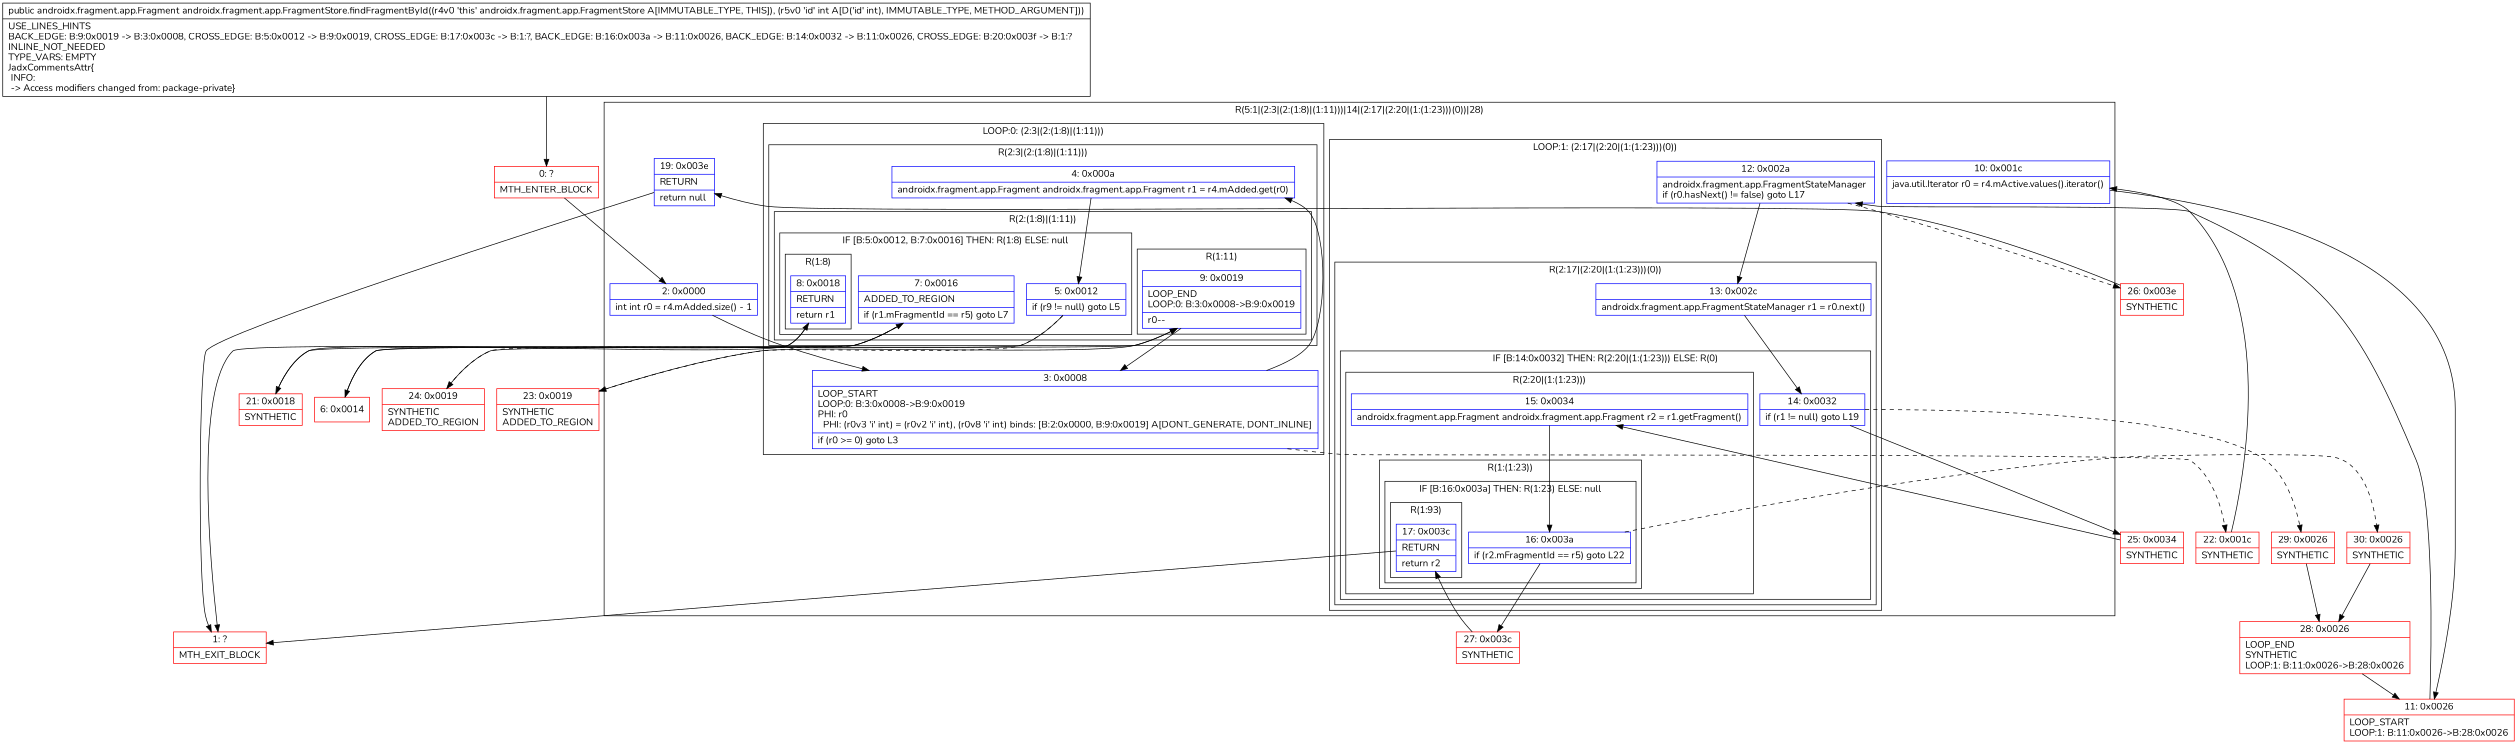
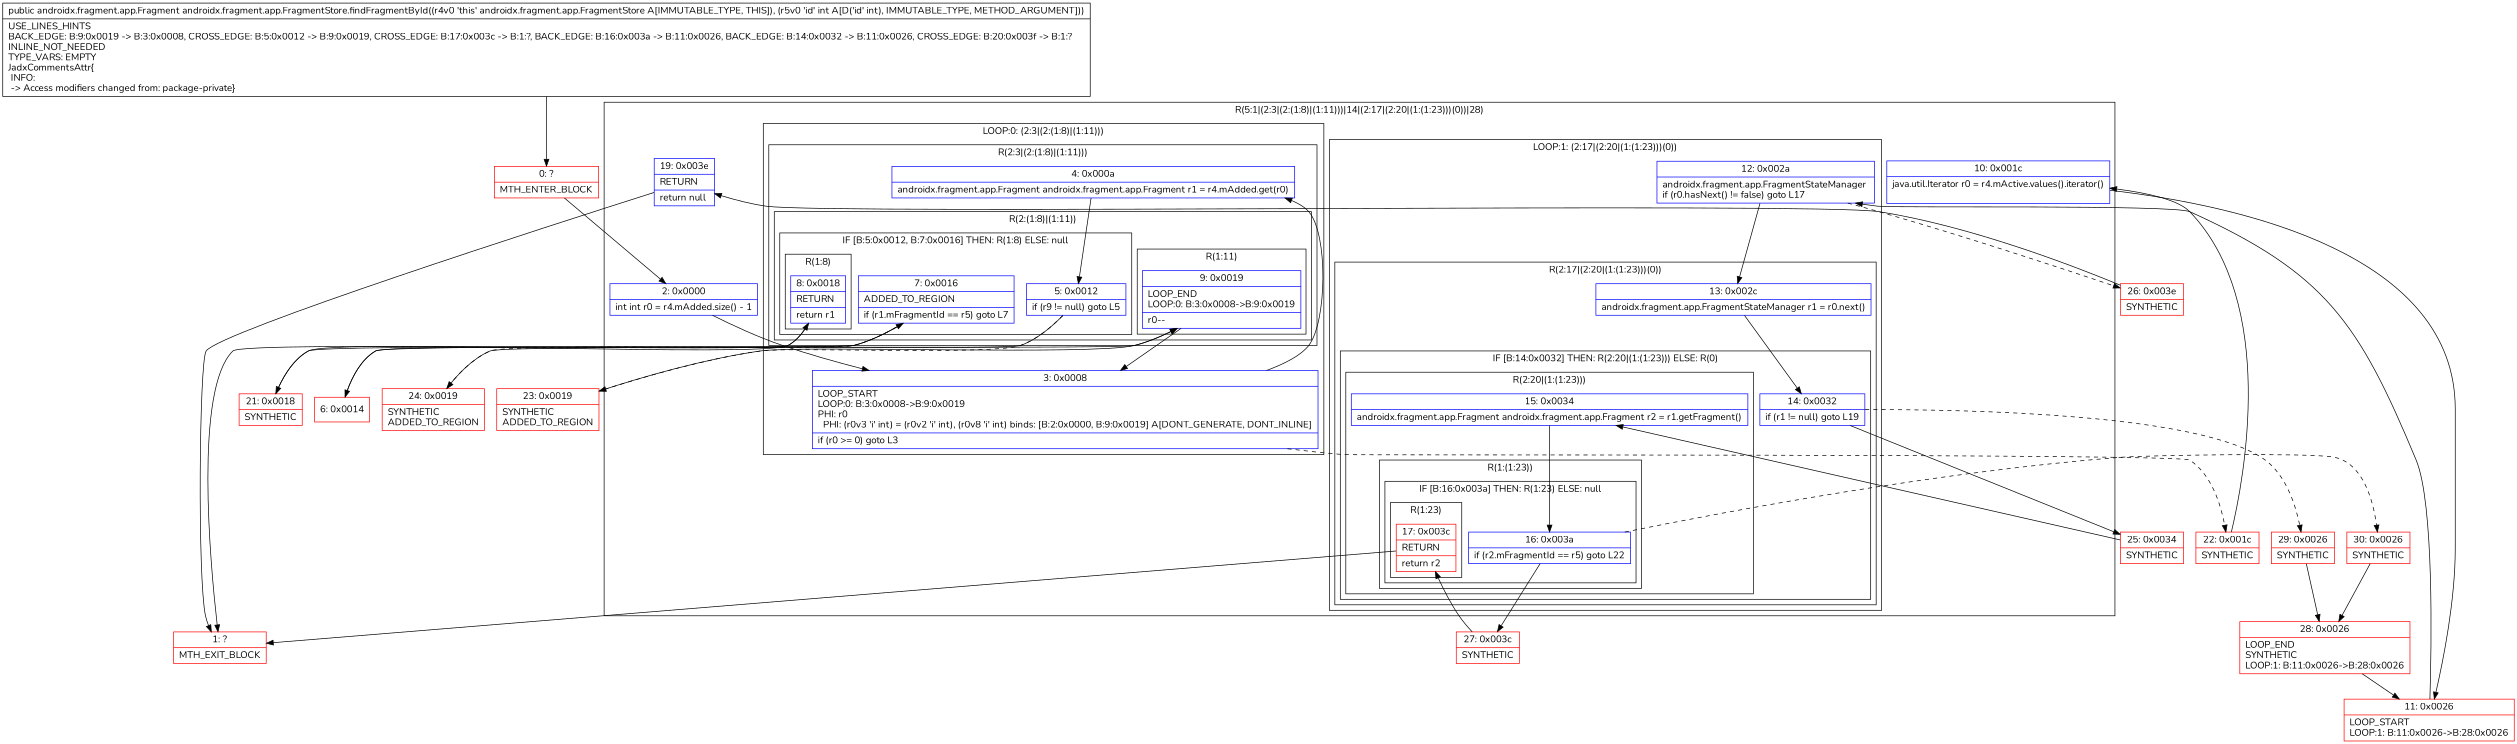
cluster "R(1:93)": label "R(1:93)" -> "R(1:23)"
node "17: 0x003c": color blue -> red
